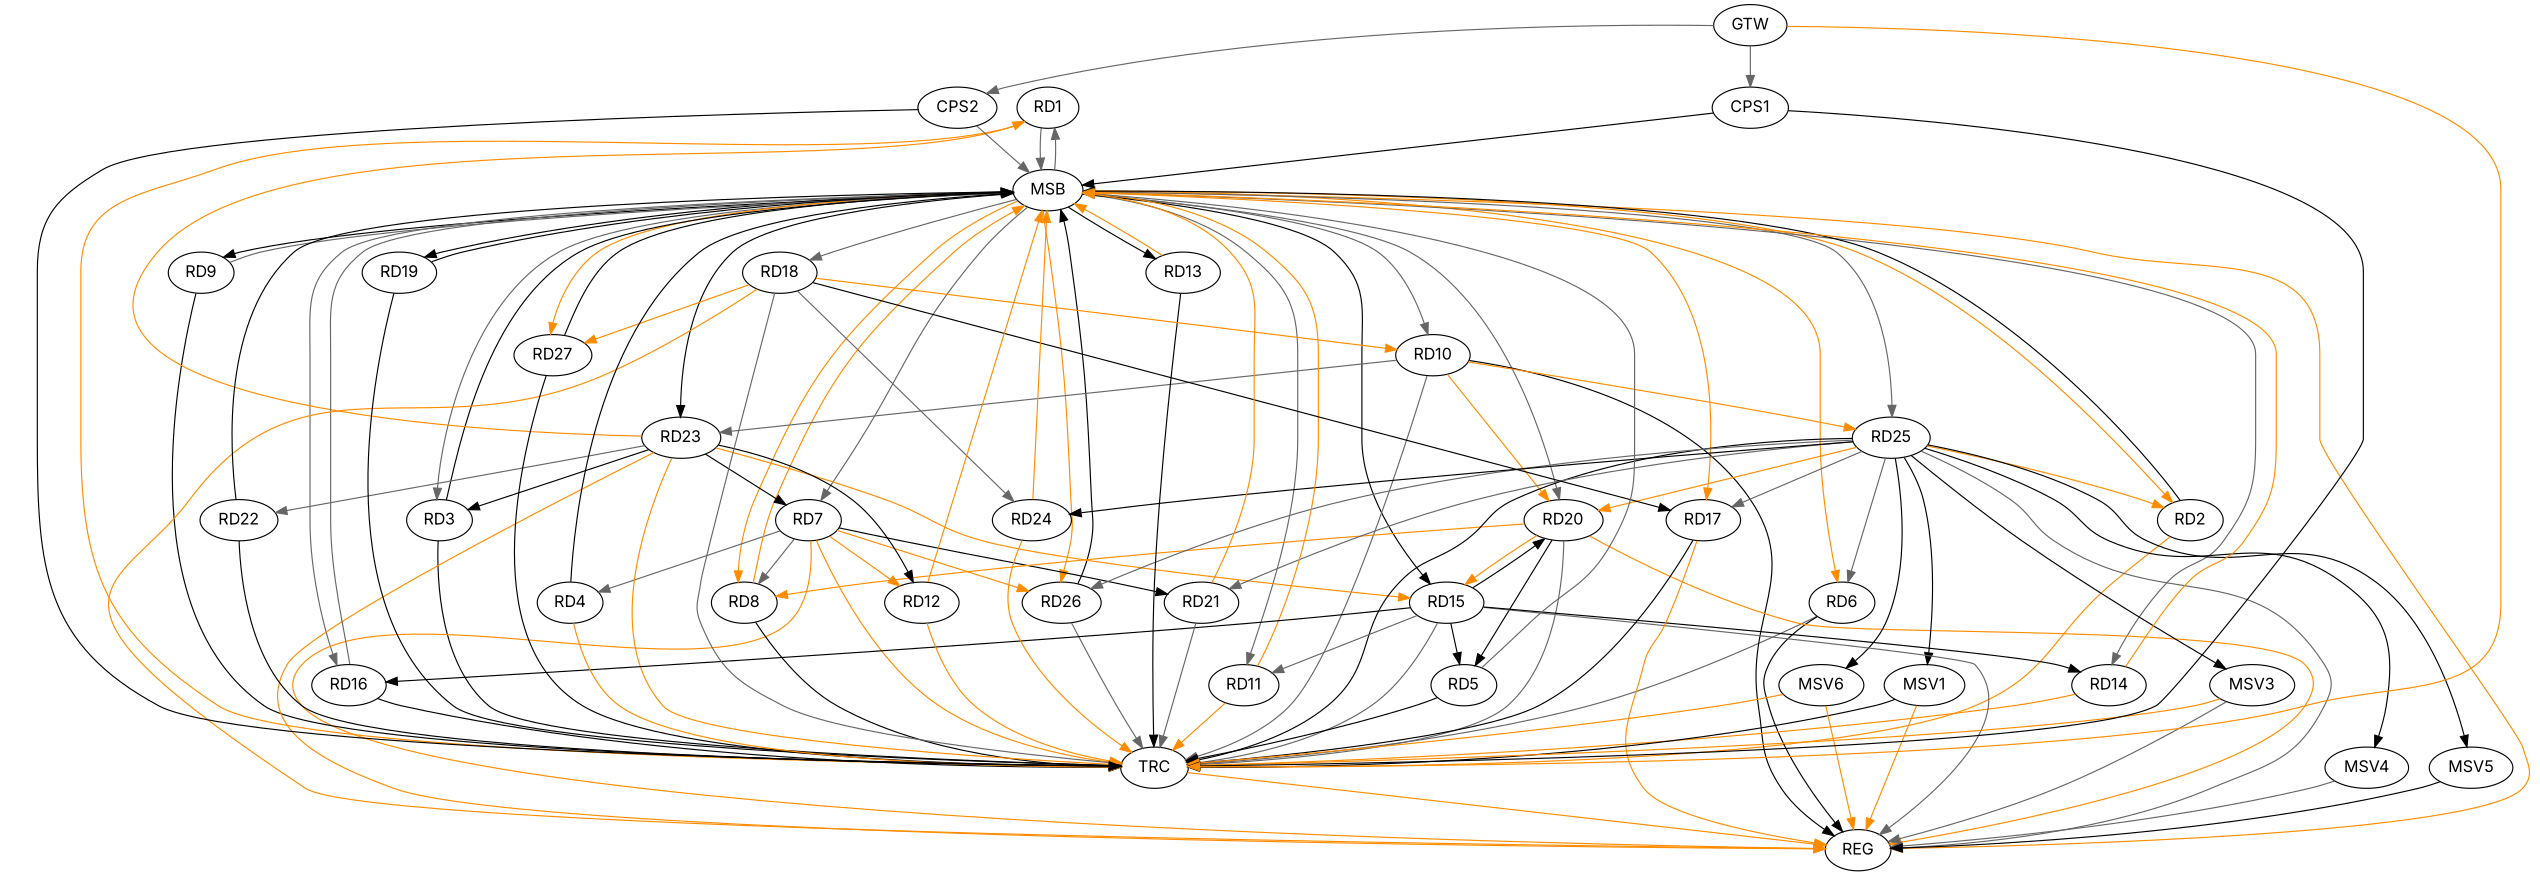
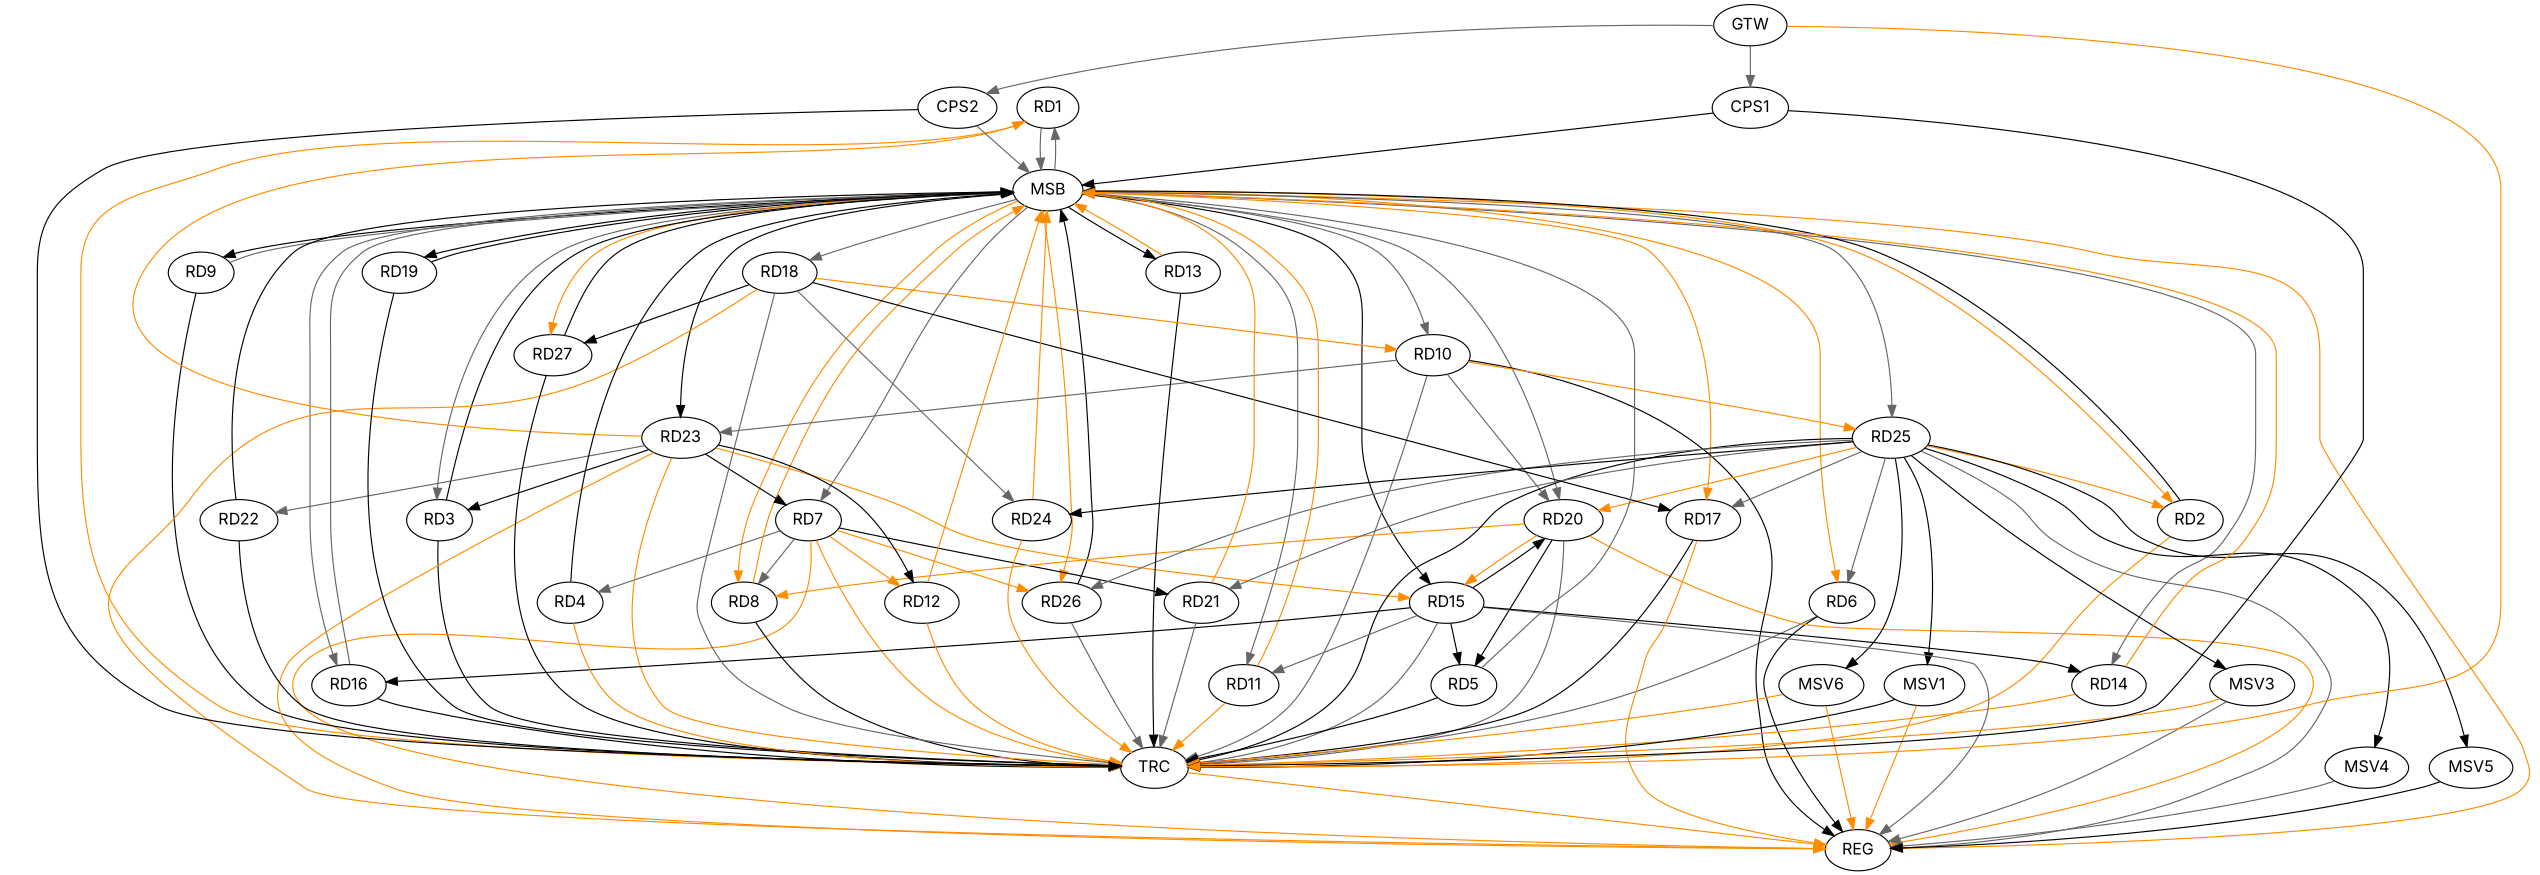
edge "RD18" -> "RD27": color darkorange -> black
edge "RD10" -> "RD20": color darkorange -> gray40
